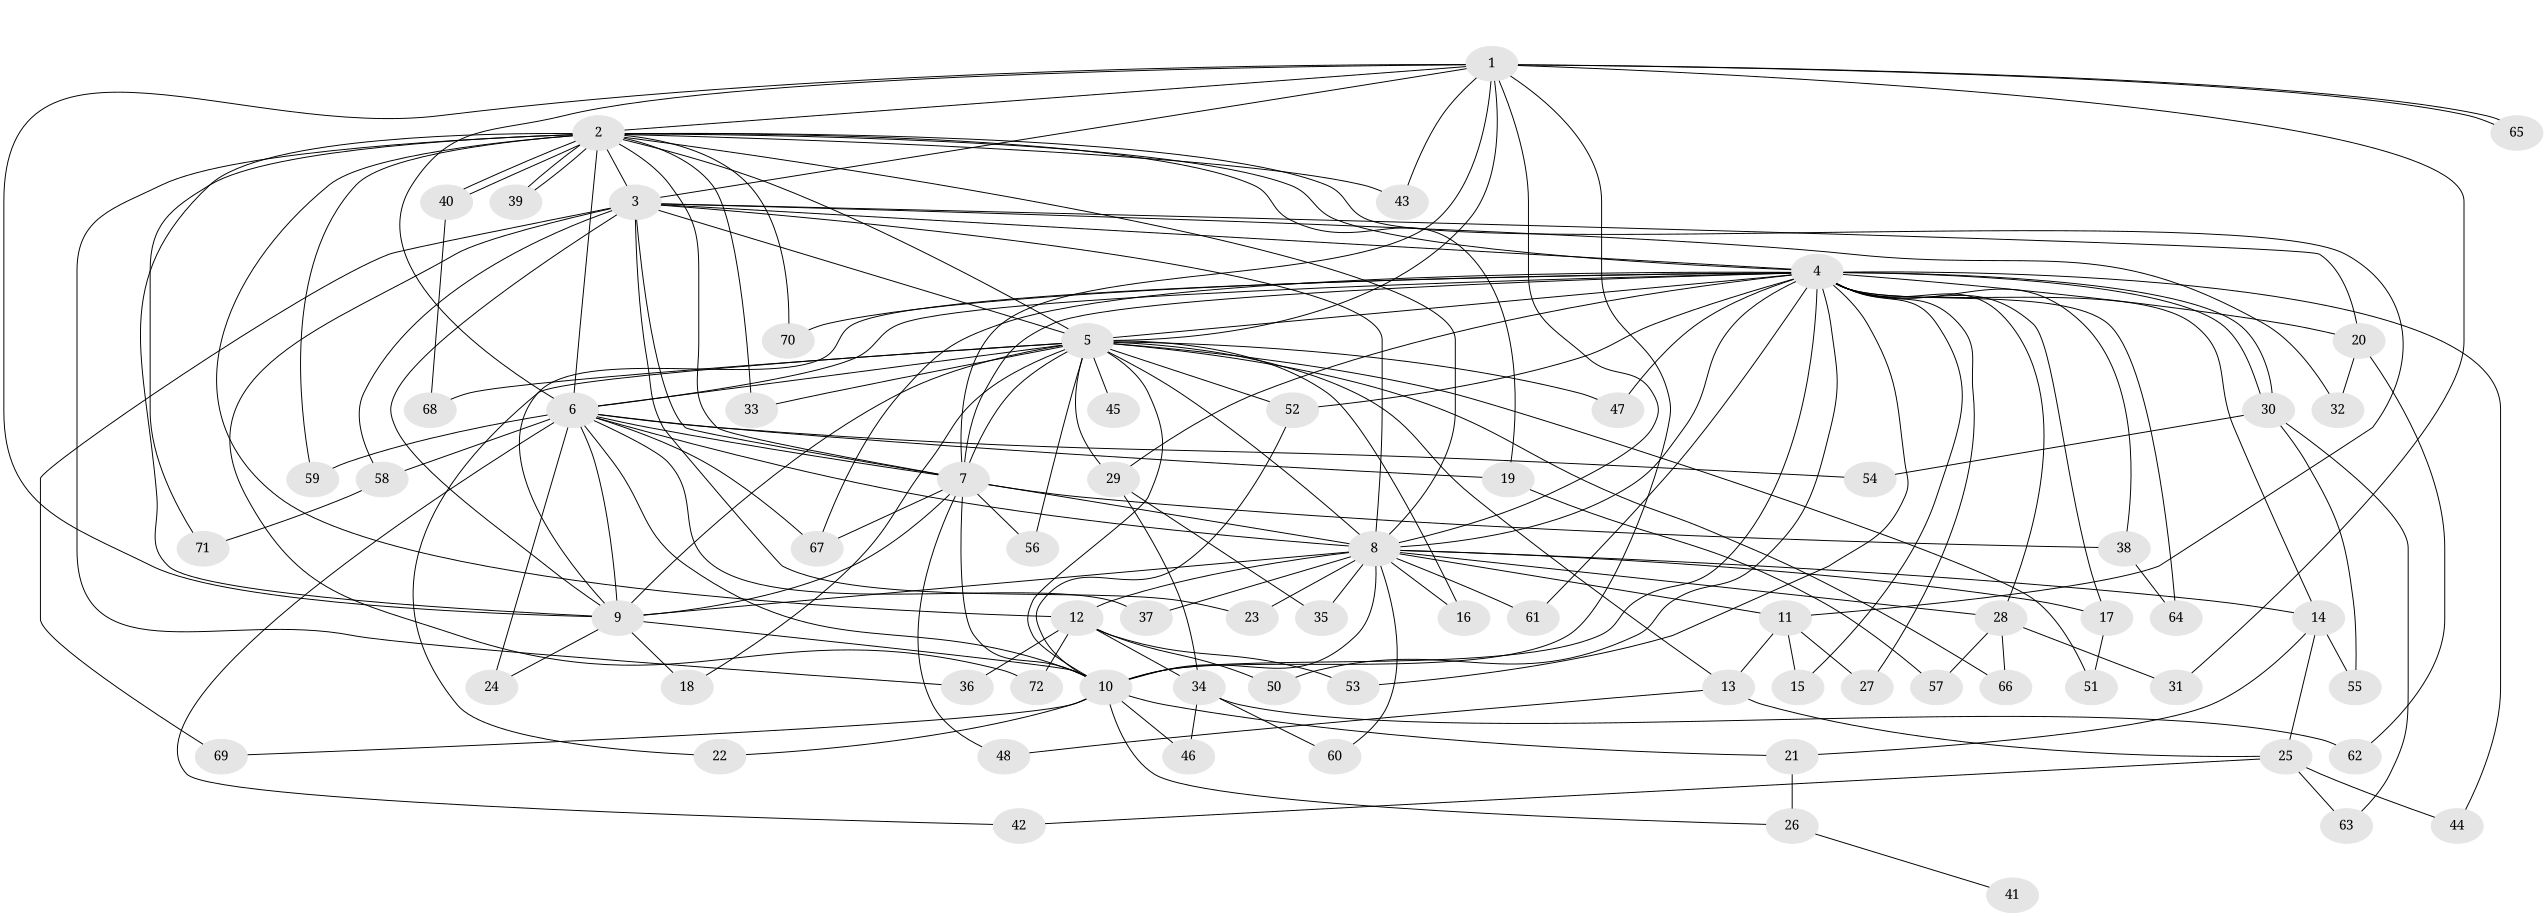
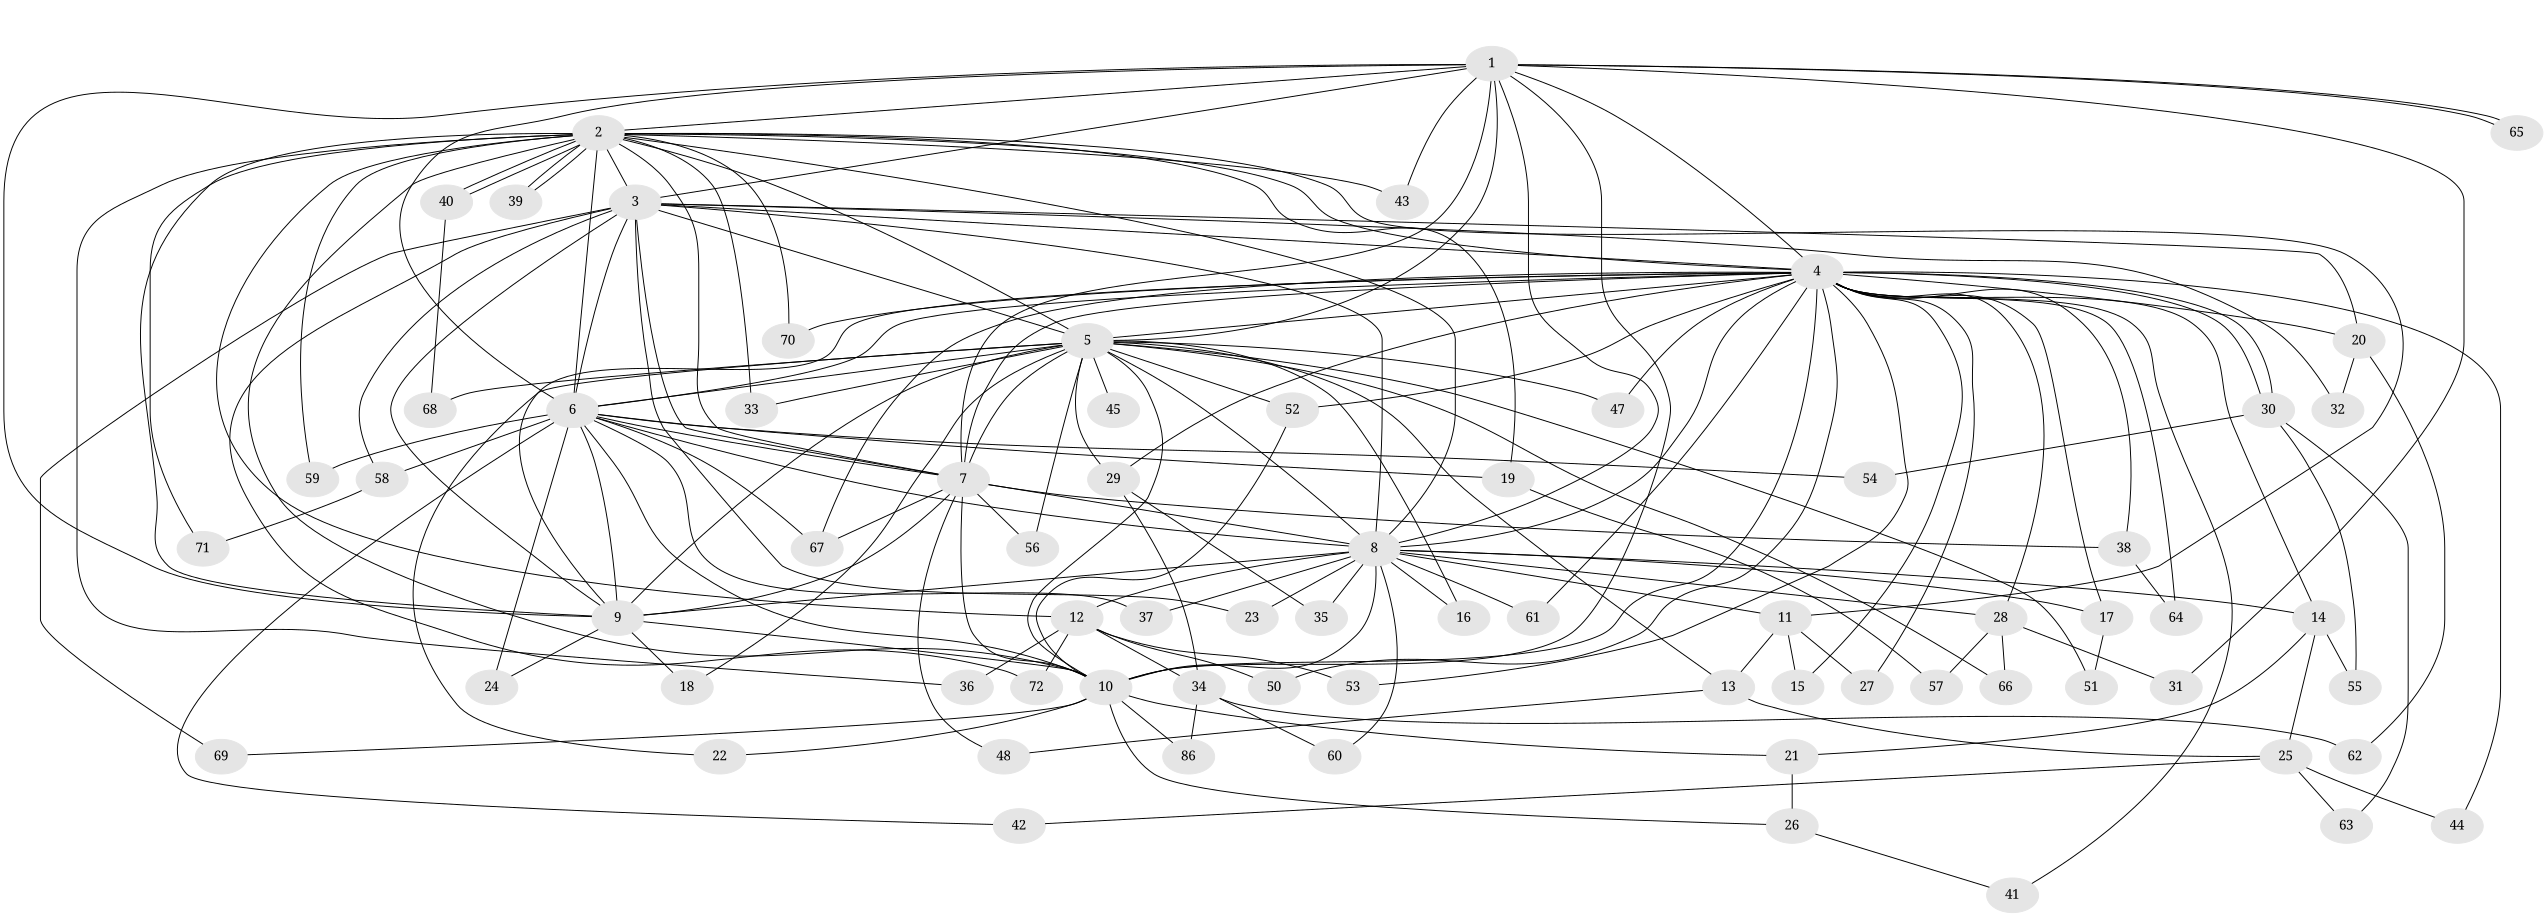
edge "1" -- "4": added
edge "3" -- "6": added
edge "4" -- "41": added
edge "2" -- "10": added
node "46": label "46" -> "86"
